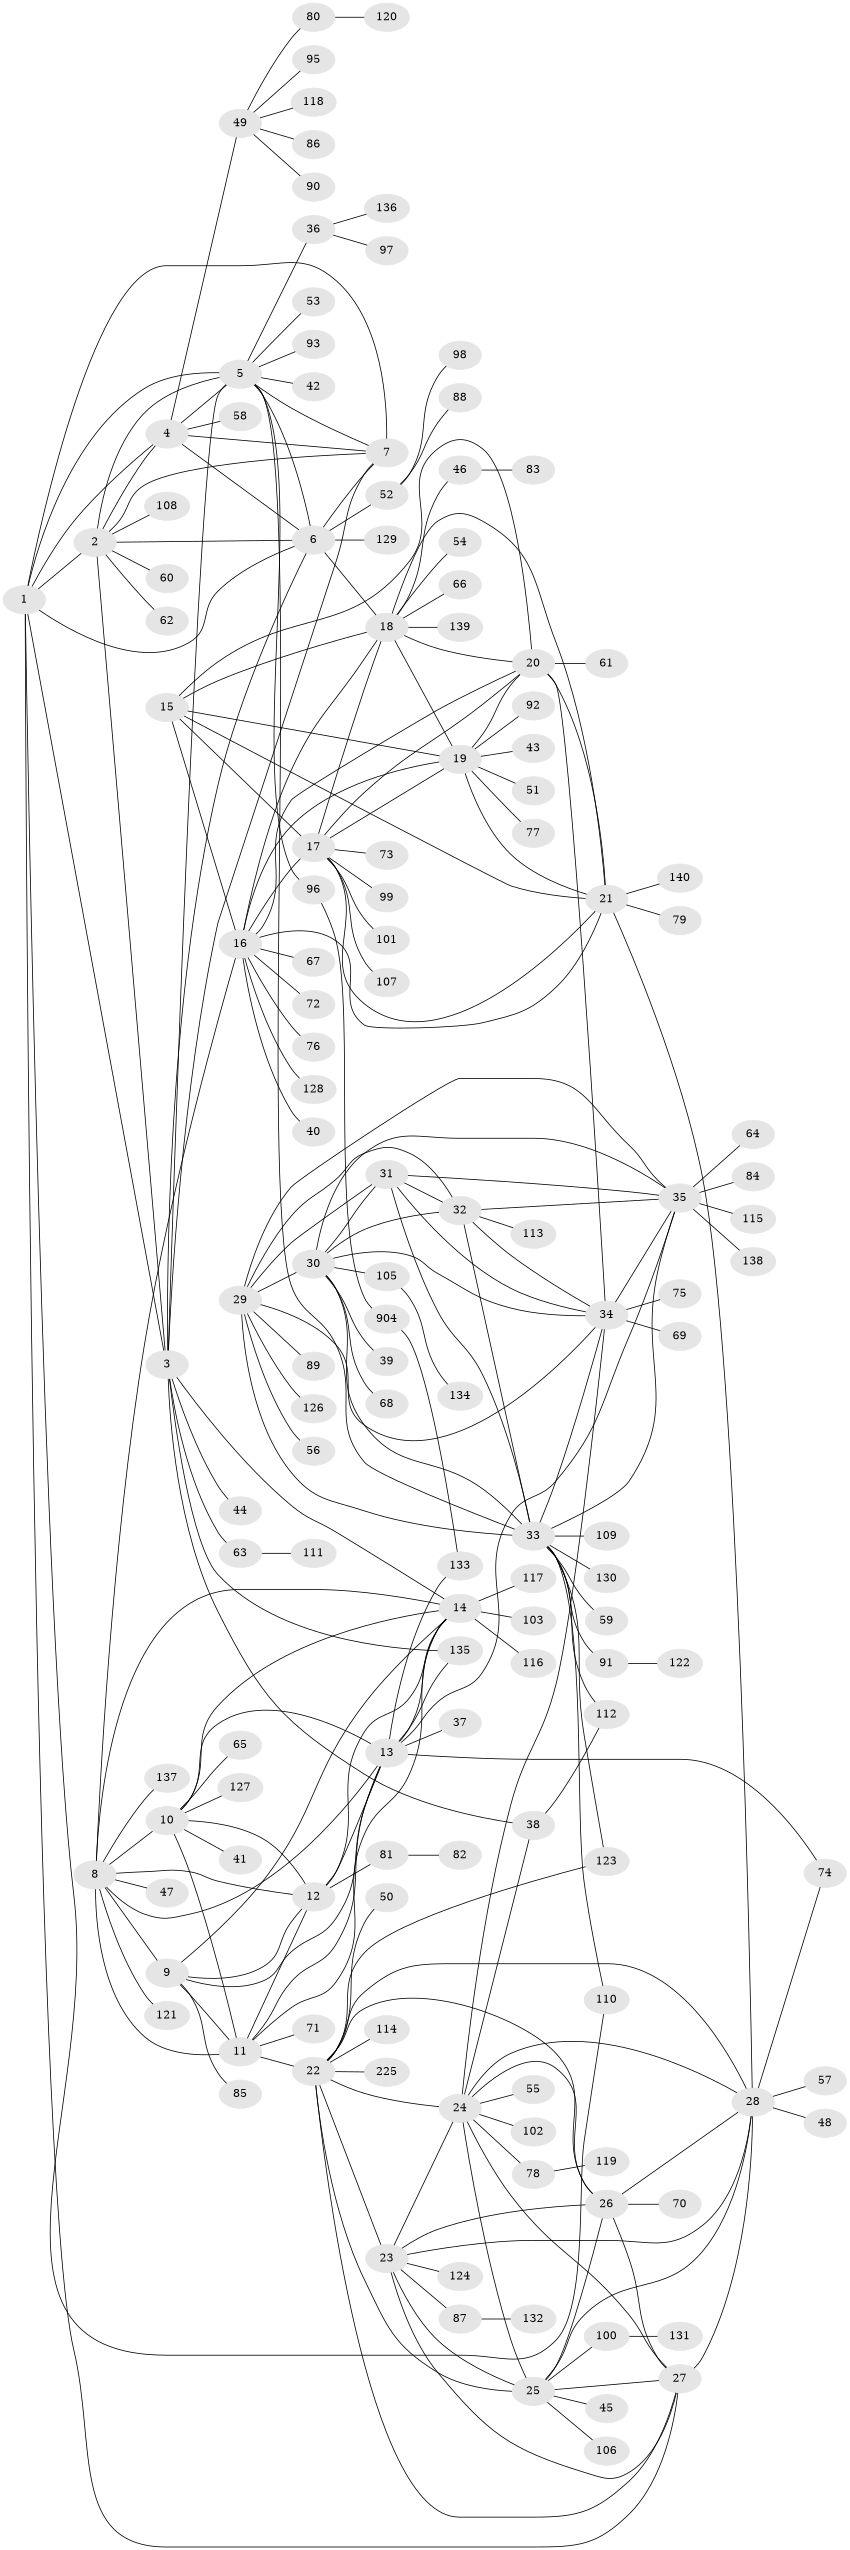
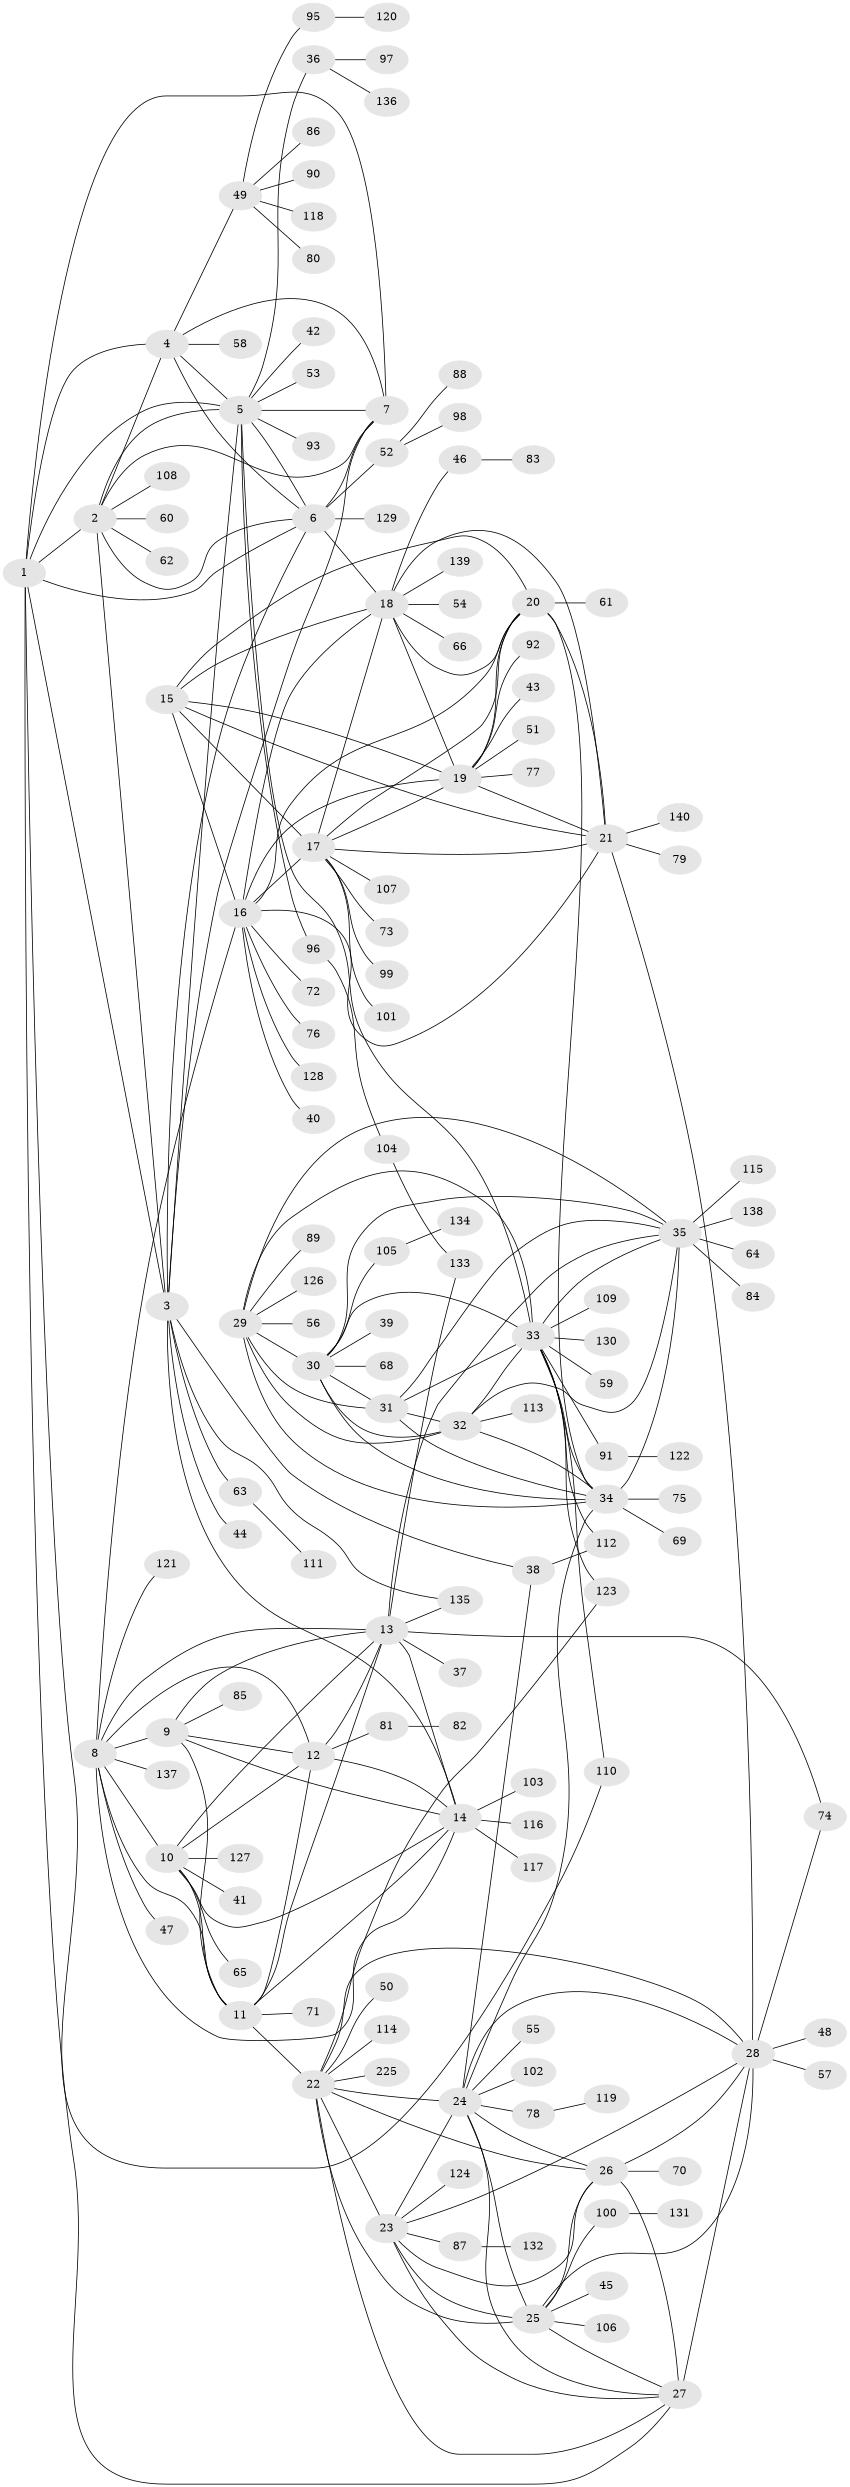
edge "80" -- "120": now "95" -- "120"
node "67": removed
node "904": label "904" -> "104"
